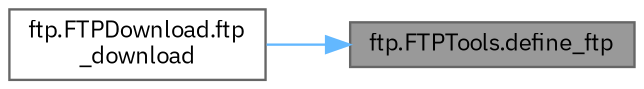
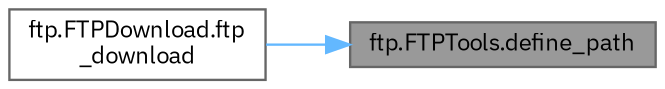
node "ftp.FTPTools.define_ftp": label "ftp.FTPTools.define_ftp" -> "ftp.FTPTools.define_path"
